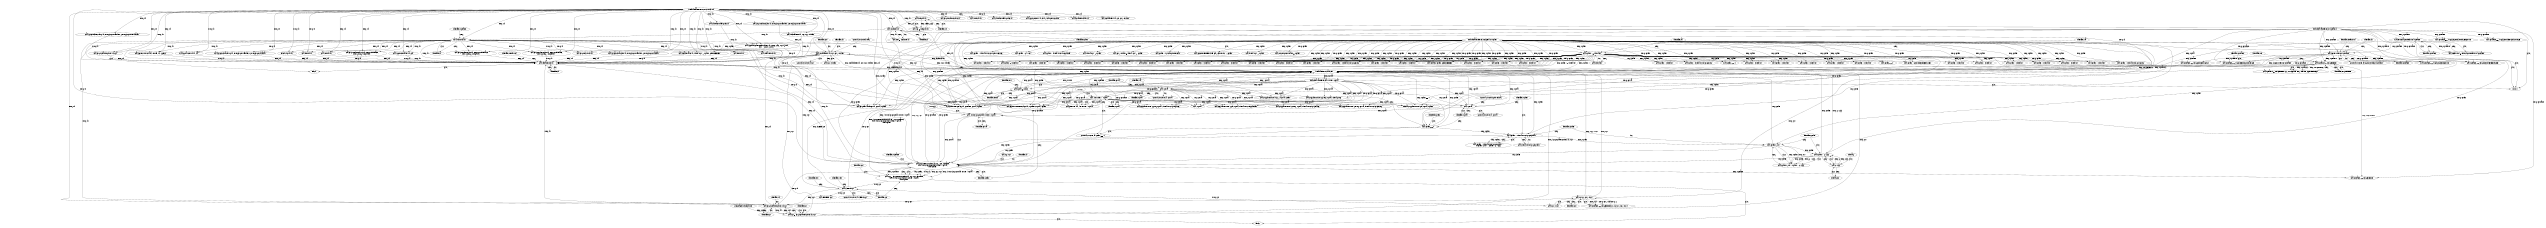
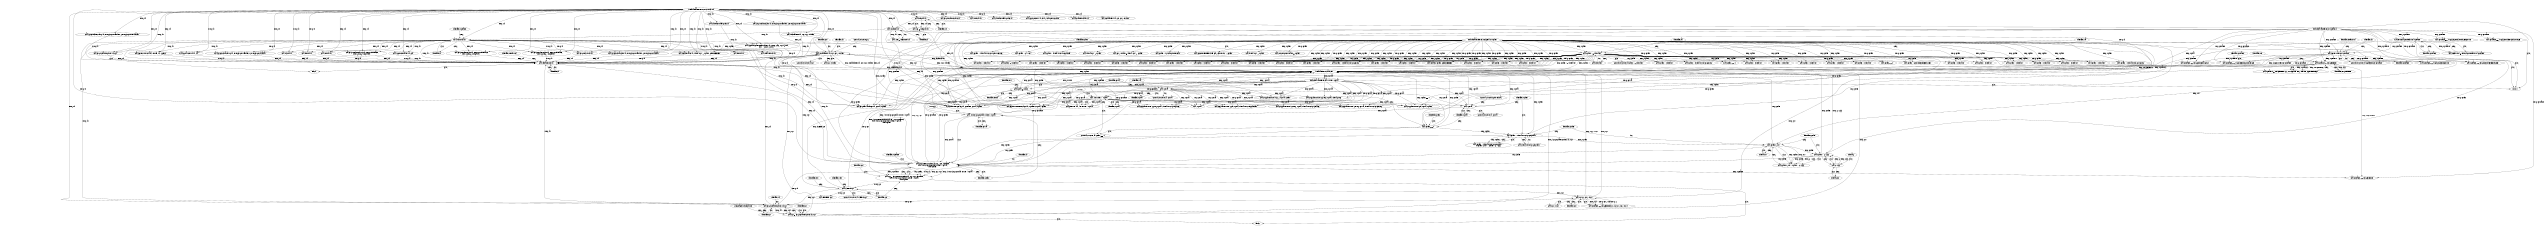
edge "(MethodParameterIn,struct sock *sk)" -> "(Call,*np = inet6_sk(sk))": now "(MethodParameterIn,struct sock *sk)" -> "(Call,inet6_sk(sk))"
edge "(MethodParameterIn,struct sock *sk)" -> "(Call,inet_csk(sk))": label "CFG: " -> "DDG: sk"
edge "(Call,*np = inet6_sk(sk))" -> "(Call,inet6_sk(sk))": label "DDG: 255" -> "CFG: "
edge "(MethodParameterIn,int optname)" -> "(Call,optname == IPV6_JOIN_ANYCAST)": added, label "DDG: optname"
node "(ControlStructure,break;)": label "(ControlStructure,break;)" -> "(ControlStructure,gsr;)"
node "(Call,*net = sock_net(sk))": label "(Call,*net = sock_net(sk))" -> "(Call,*net = refcnt_net(sk))"
edge "(Call,optlen < sizeof(struct group_req))" -> "(MethodParameterIn,unsigned int optlen)": reversed
node "(Block,udp_sk(sk))": label "(Block,udp_sk(sk))" -> "(Call,udp_sk(sk))"
node "(ControlStructure,if (optlen >= sizeof(int)))": added
node "(ControlStructure,if (ip6_mroute_opt(optname)))": label "(ControlStructure,if (ip6_mroute_opt(optname)))" -> "(ControlStructure,if (ip6_kfree_opt(optname)))"
edge "(Identifier,IPV6_RTHDR)" -> "(Call,optname != IPV6_RTHDR)": label "AST: " -> "DDG: 255"
edge "(MethodParameterIn,int optname)" -> "(Call,xfrm_user_policy(sk, optname, optval, optlen))": label "DDG: update" -> "DDG: optname"
edge "(Call,(struct ipv6_opt_hdr __user *)optval)" -> "(MethodReturn,static int)": removed, label "DDG: optval"
edge "(MethodParameterIn,char __user *optval)" -> "(Call,ipv6_flowlabel_opt(sk, optval, optlen))": added, label "DDG: optval"
edge "(MethodParameterIn,unsigned int optlen)" -> "(Call,optlen & 0x7)": label "DDG: optlen" -> "DDG: 0x7"
node "(Literal,copy_from_user(gsf, optval, optlen))": label "(Literal,copy_from_user(gsf, optval, optlen))" -> "(Call,copy_from_user(gsf, optval, optlen))"
node "(Call,np->opt)": removed
node "(Literal,0x7)": added
edge "(Call,IS_ERR(opt))" -> "(Call,opt->srcrt)": now "(Call,IS_ERR(opt))" -> "(Call,opt && opt->srcrt)"
edge "(JumpTarget,sticky_done:)" -> "(Call,opt = ipv6_update_options(sk, opt))": label "DDG: 0x7" -> "CFG: "
